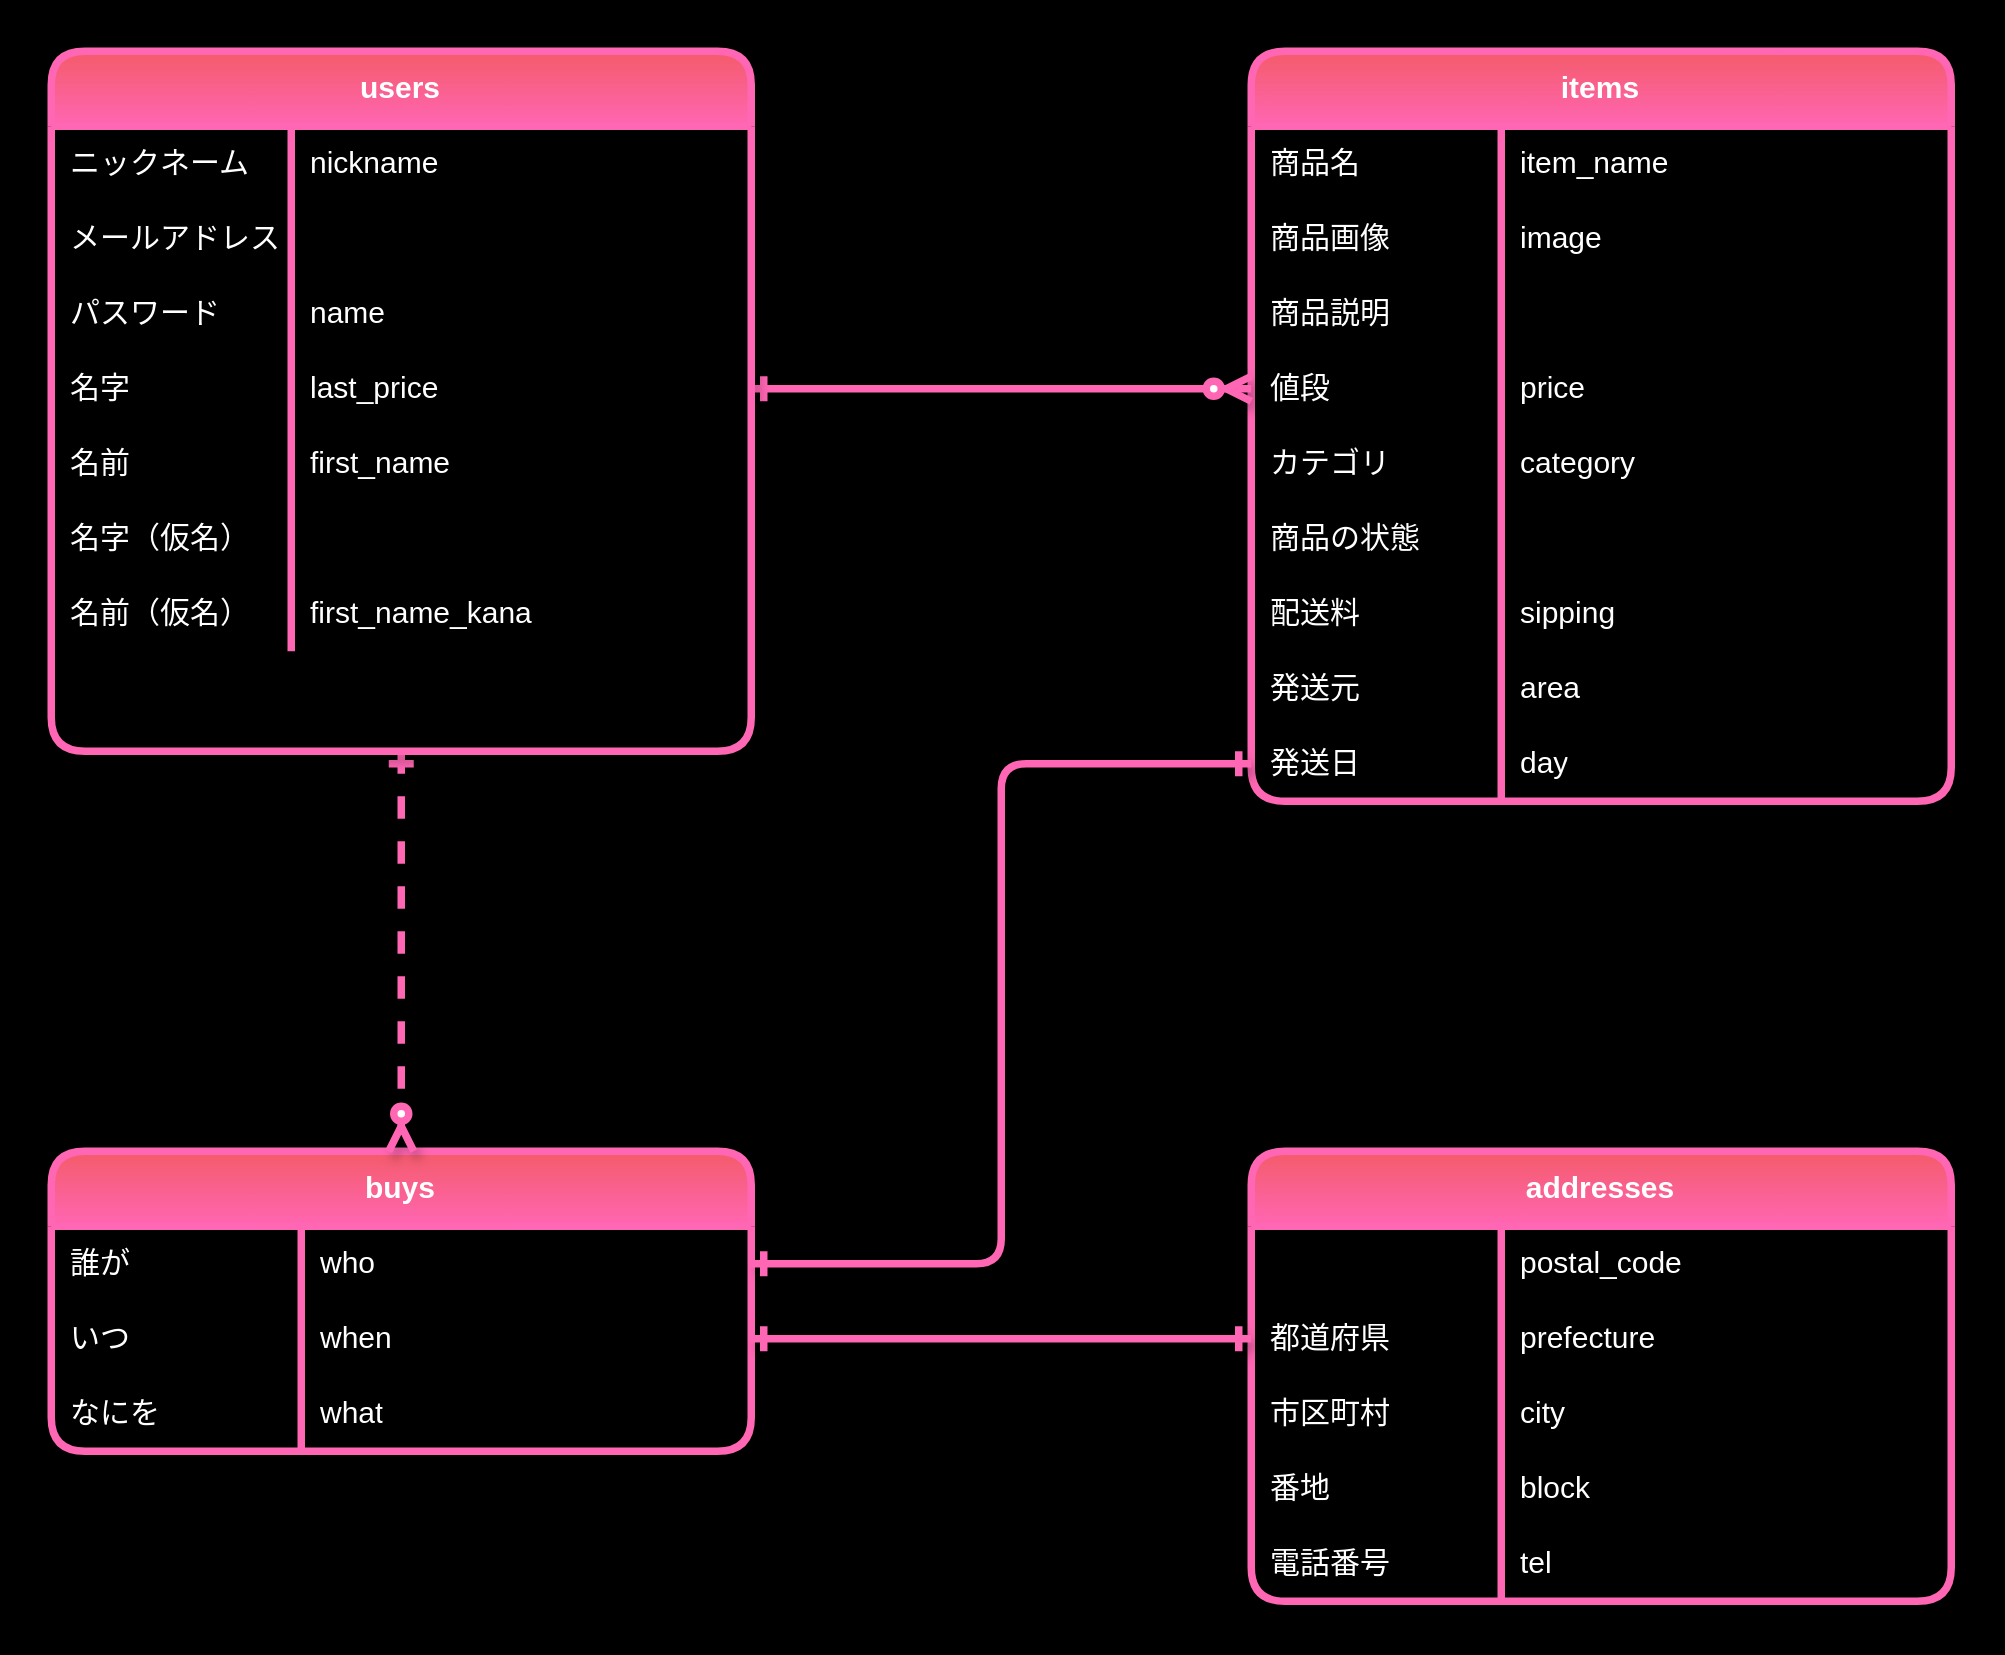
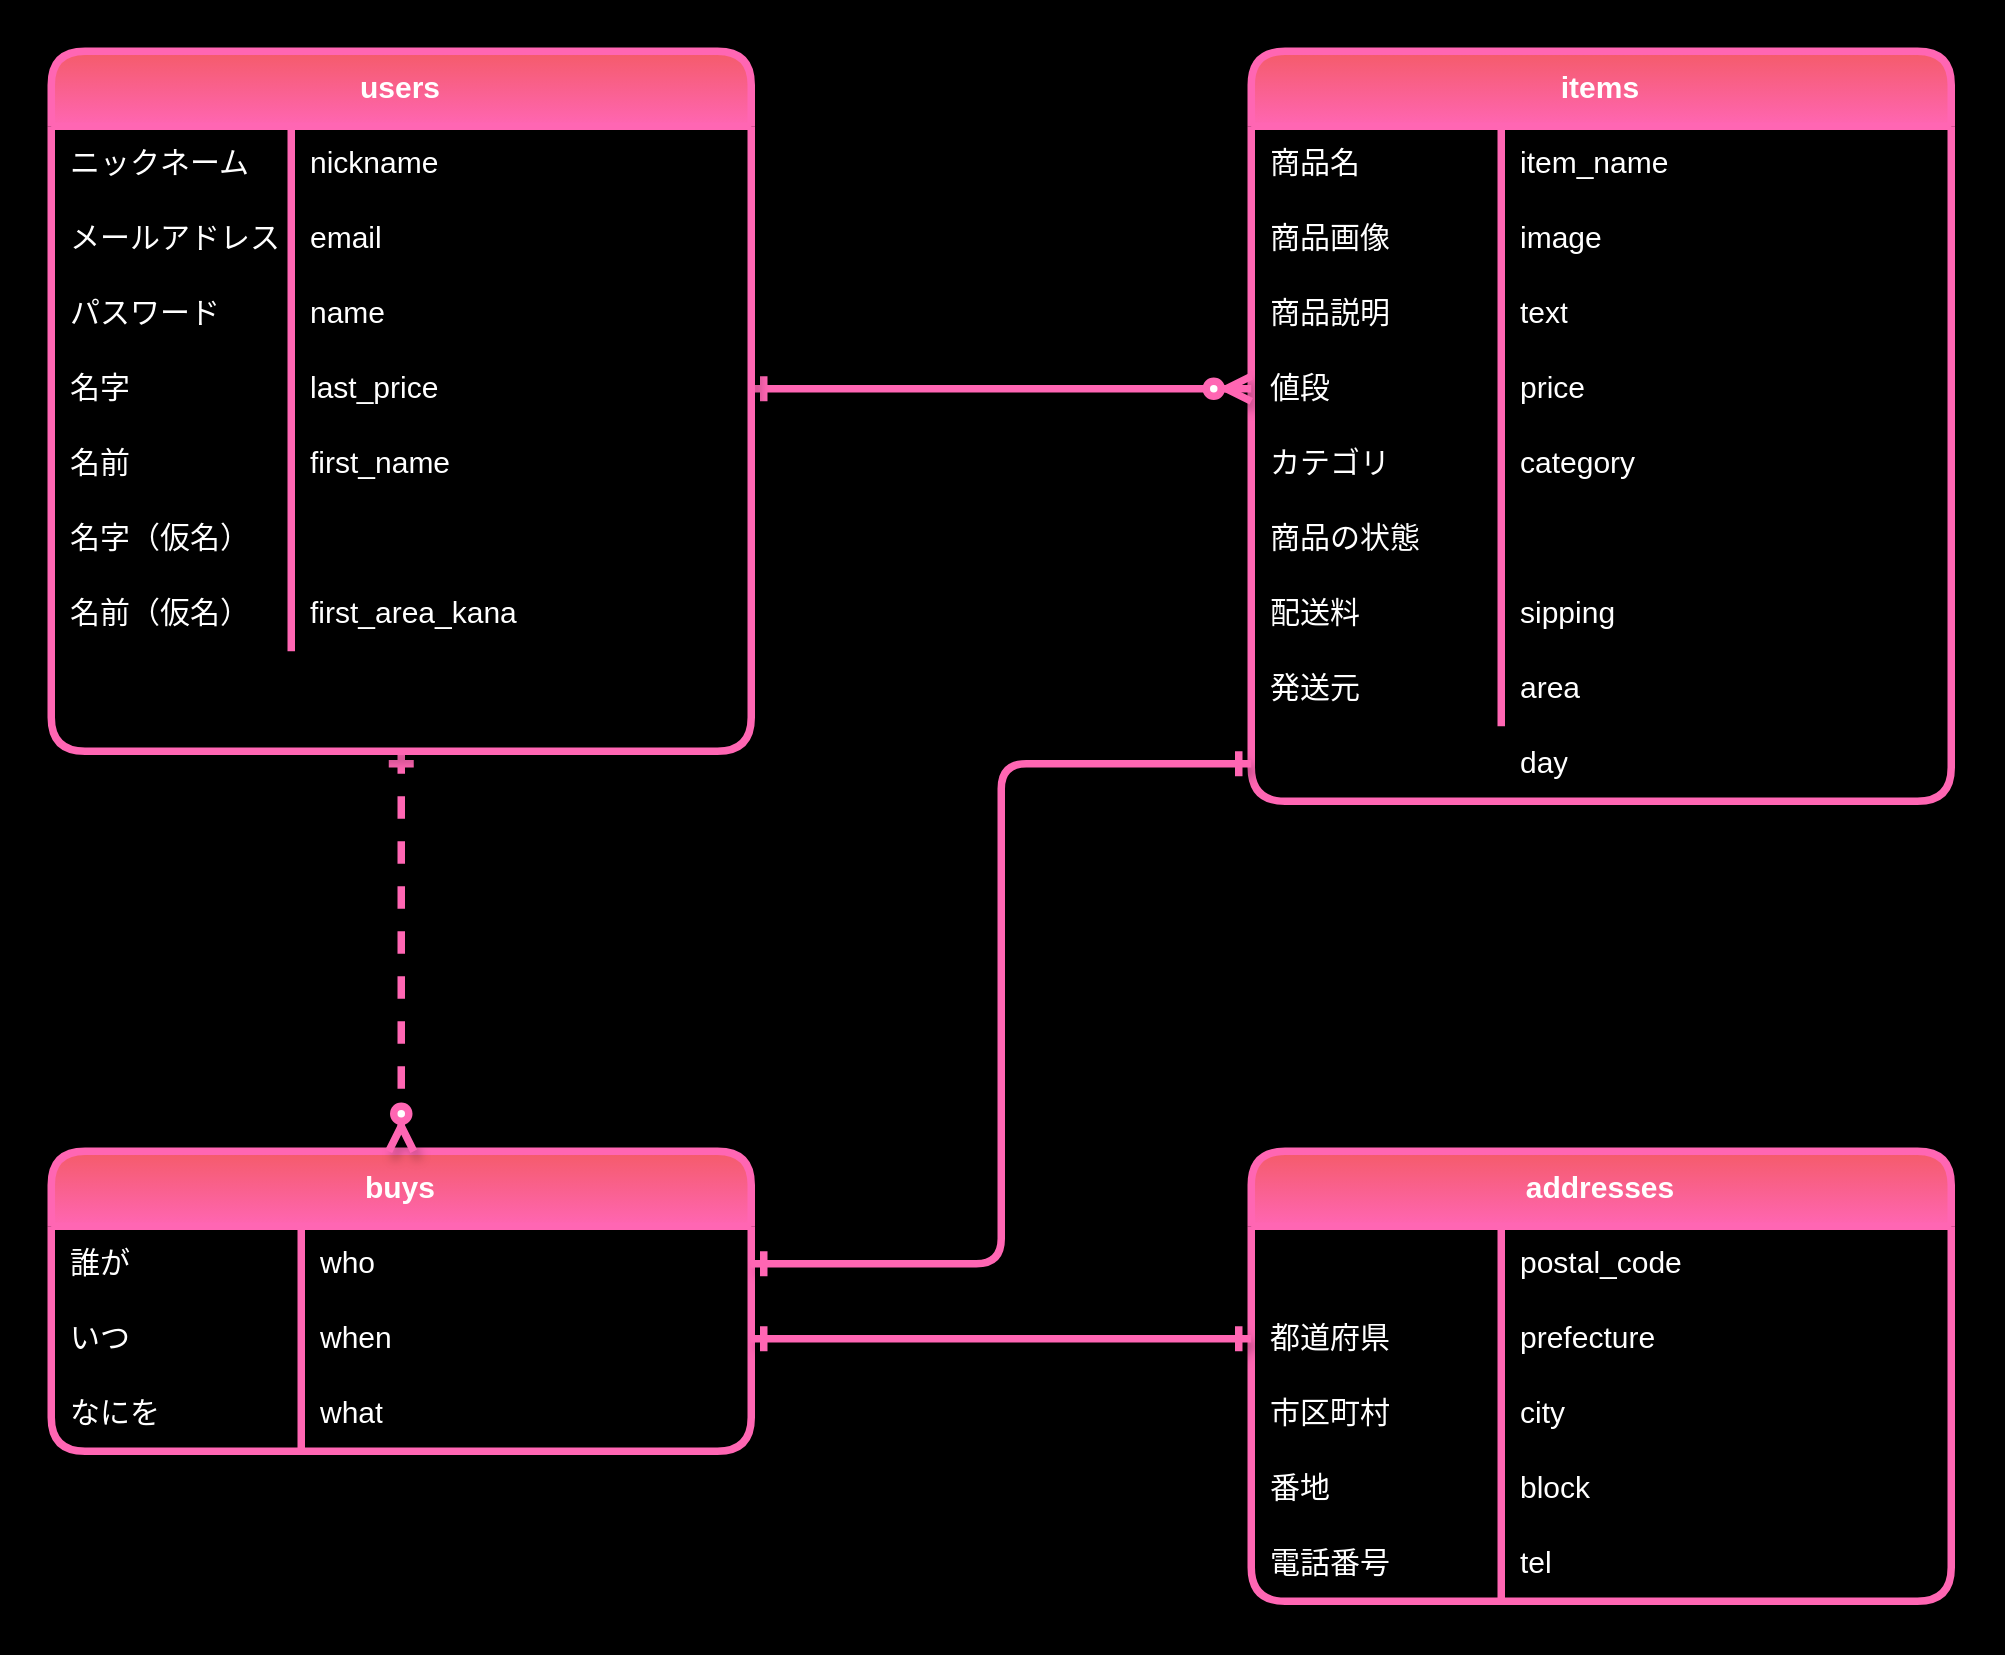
node "email": added
node "text": added
node "first_name_kana": label "first_name_kana" -> "first_area_kana"
node "発送日": removed
